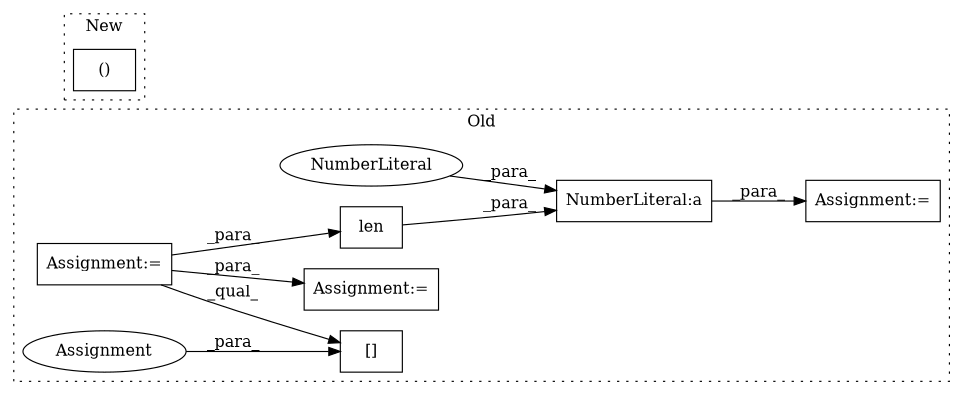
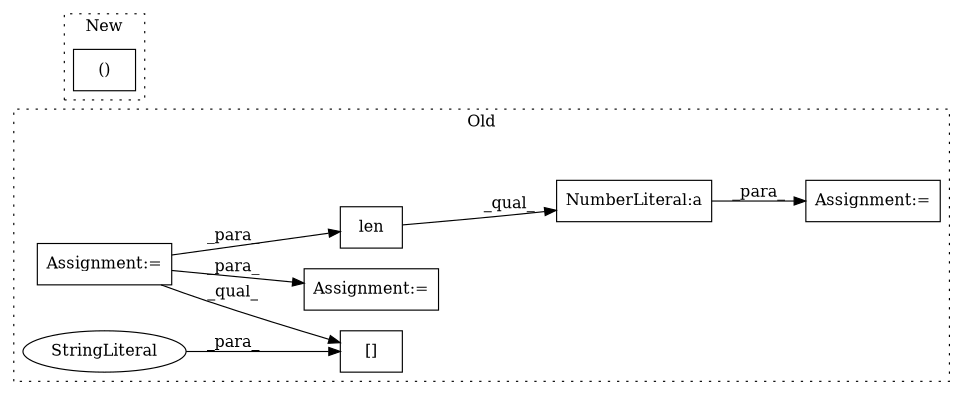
node "NumberLiteral": removed
edge "len" -> "NumberLiteral:a": label "_para_" -> "_qual_"
node "Assignment": label "Assignment" -> "StringLiteral"
